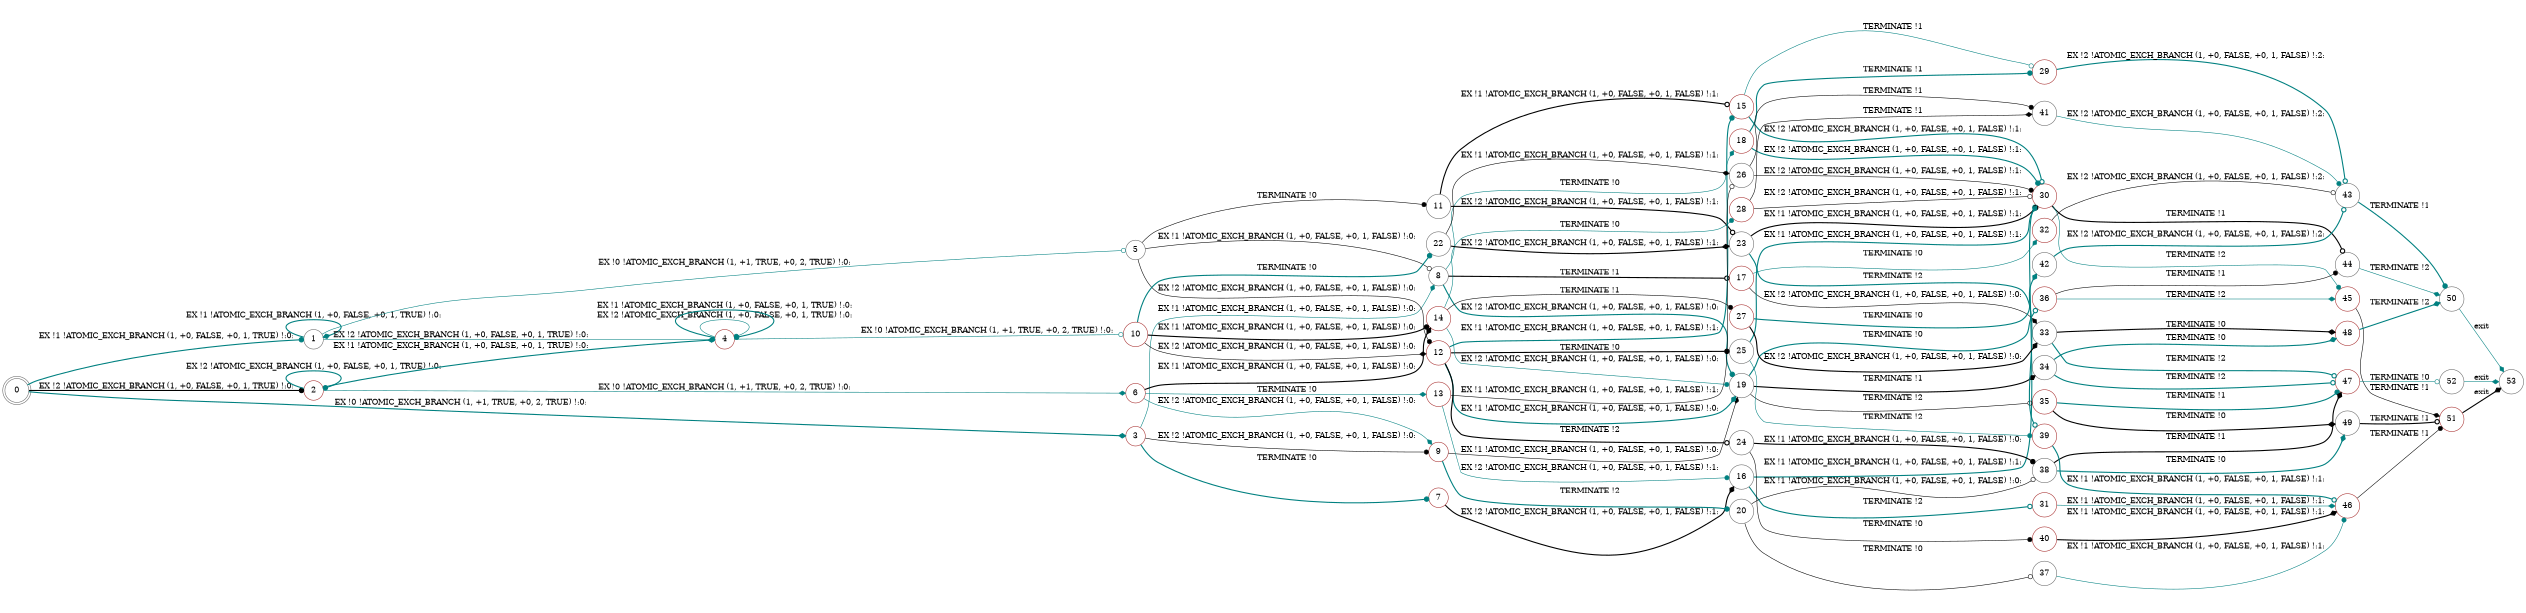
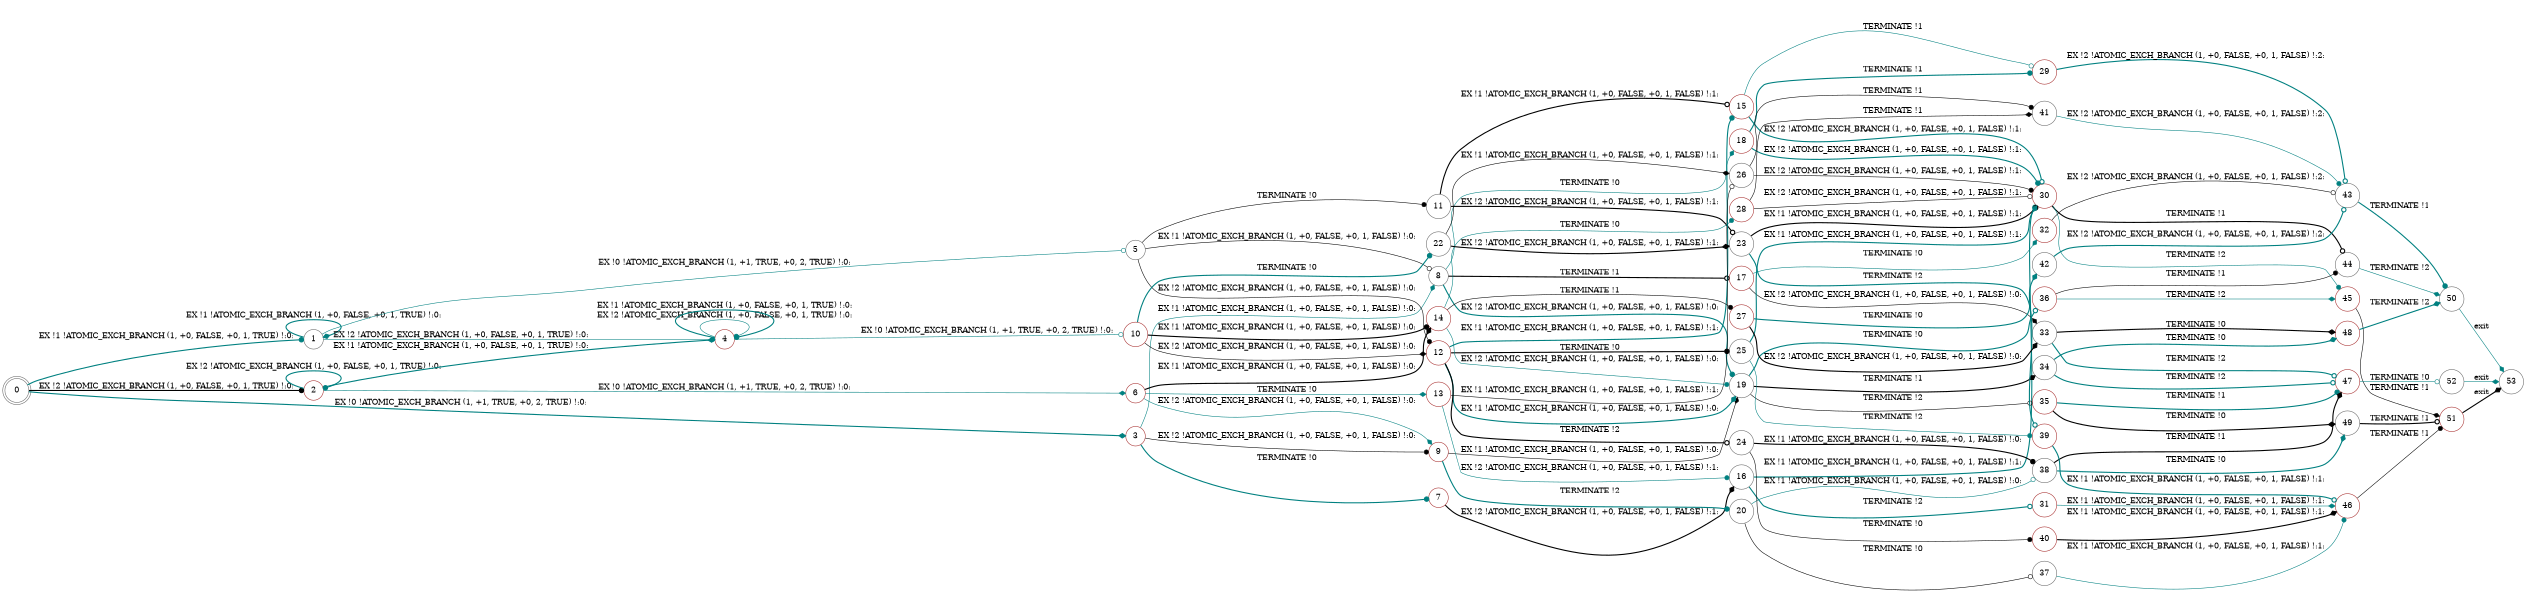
edge "20" -> "38": color black -> teal
